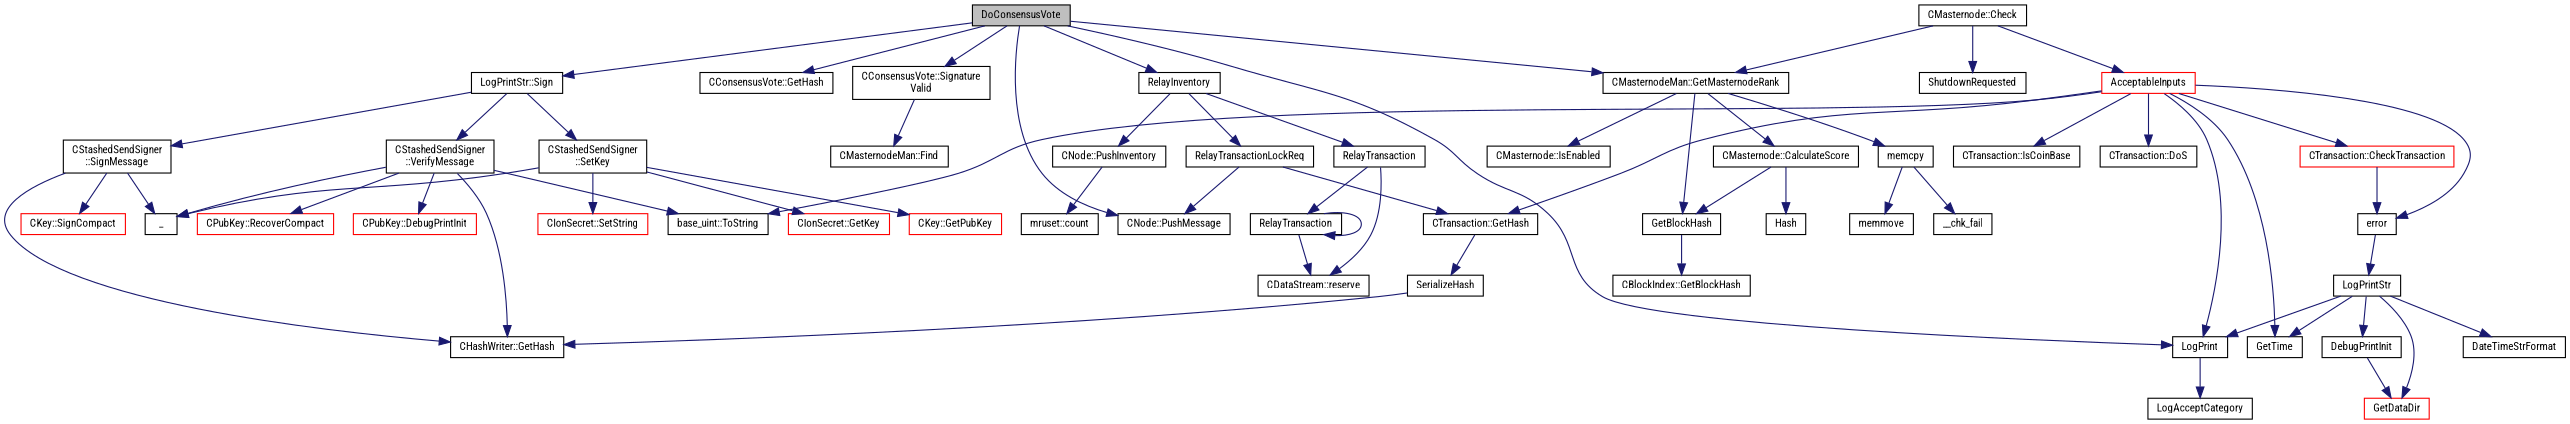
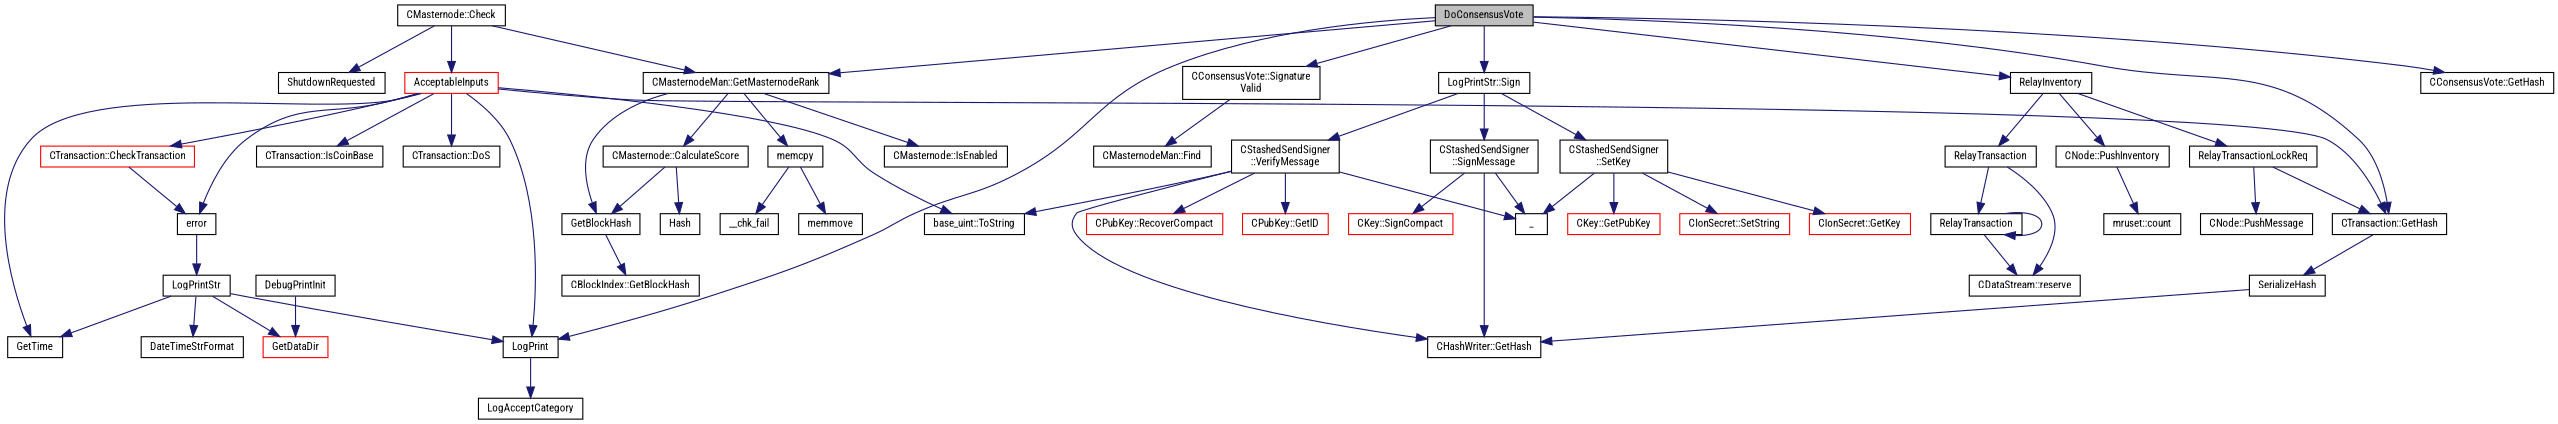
edge "DoConsensusVote" -> "CNode::PushMessage": now "DoConsensusVote" -> "CTransaction::GetHash"
node "CPubKey::DebugPrintInit": label "CPubKey::DebugPrintInit" -> "CPubKey::GetID"
edge "LogPrintStr" -> "DebugPrintInit": removed
